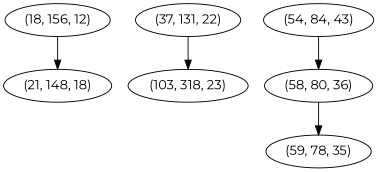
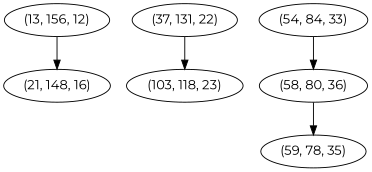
node "(18, 156, 12)": label "(18, 156, 12)" -> "(13, 156, 12)"
node "(54, 84, 43)": label "(54, 84, 43)" -> "(54, 84, 33)"
node "(21, 148, 18)": label "(21, 148, 18)" -> "(21, 148, 16)"
node "(103, 318, 23)": label "(103, 318, 23)" -> "(103, 118, 23)"
